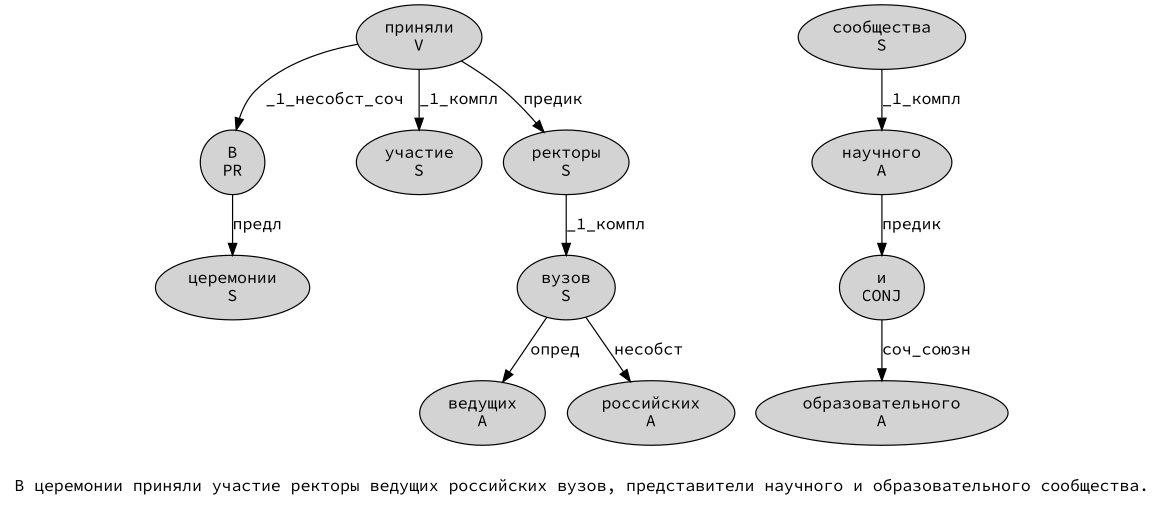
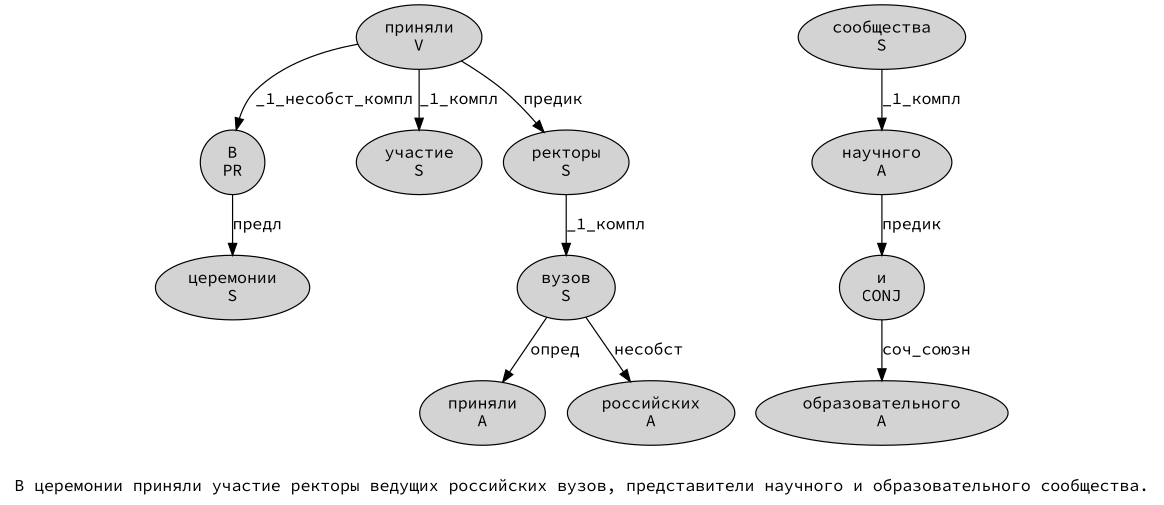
edge "приняли V" -> "В PR": label "_1_несобст_соч" -> "_1_несобст_компл"
node "ведущих A": label "ведущих A" -> "приняли A"
